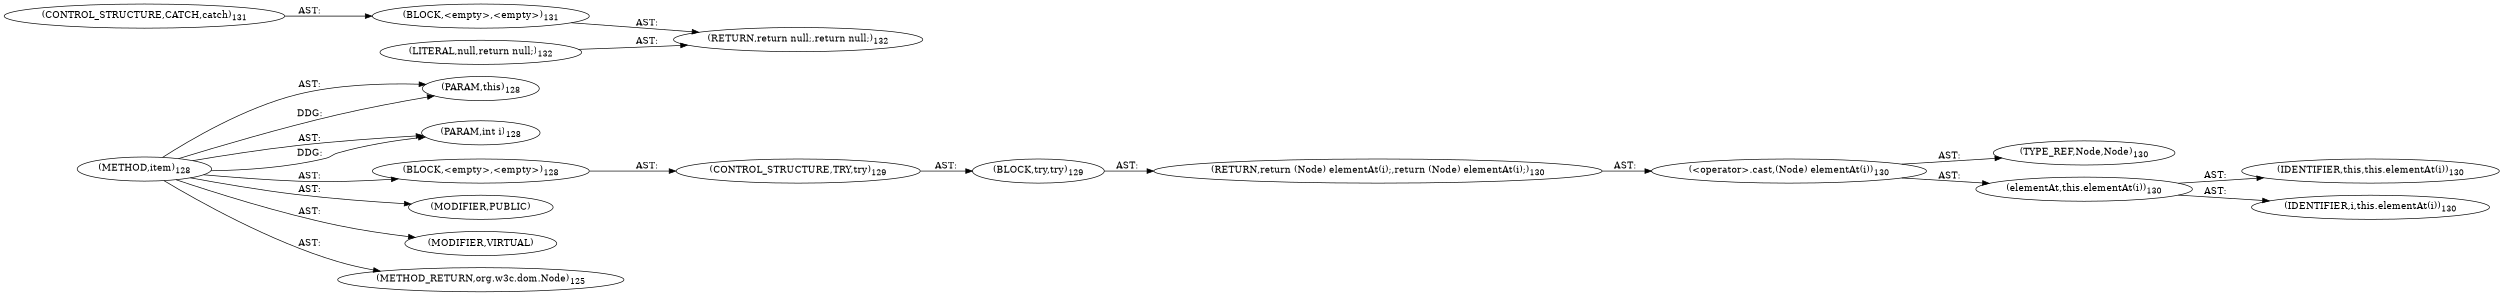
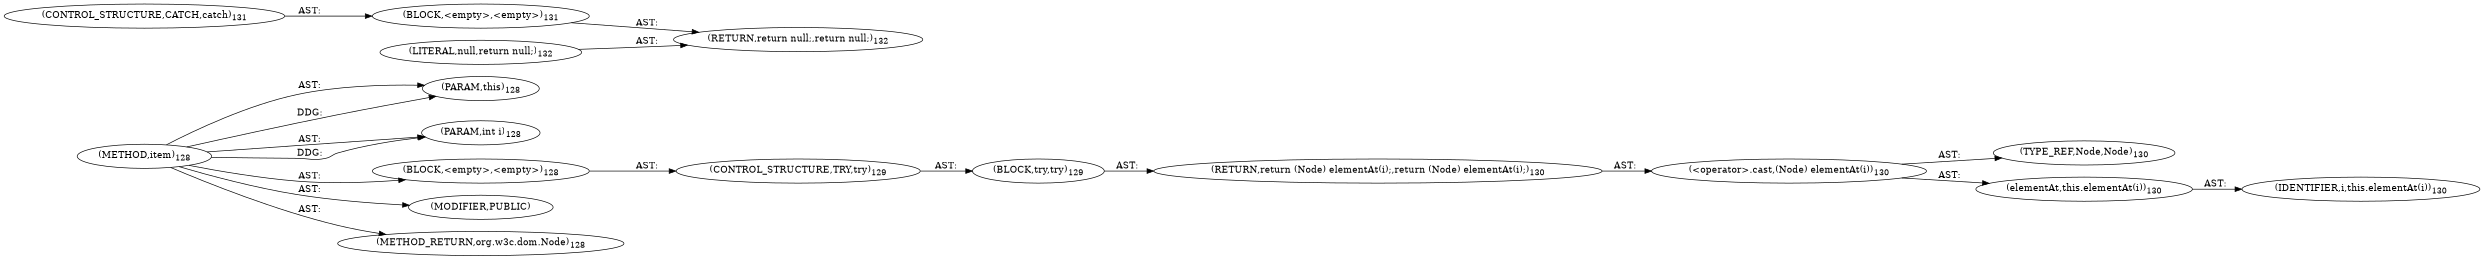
node "(IDENTIFIER,this,this.elementAt(i))": removed
node "(MODIFIER,VIRTUAL)": removed
node "(METHOD_RETURN,org.w3c.dom.Node)": text "125" -> "128"
